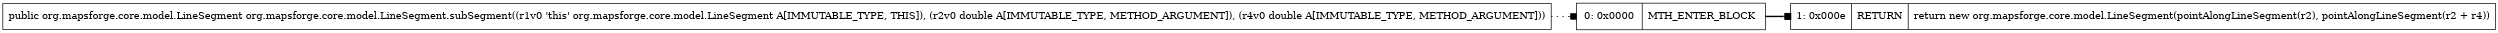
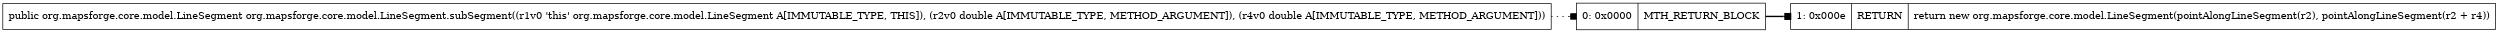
node "0: 0x0000": text "MTH_ENTER_BLOCK" -> "MTH_RETURN_BLOCK"
